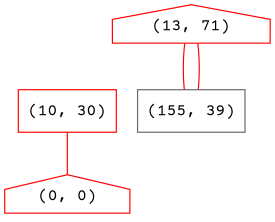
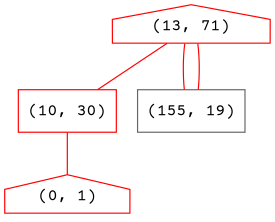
edge "(13, 71)" -- "(10, 30)": added
node "(155, 39)": label "(155, 39)" -> "(155, 19)"
node "(0, 0)": label "(0, 0)" -> "(0, 1)"
